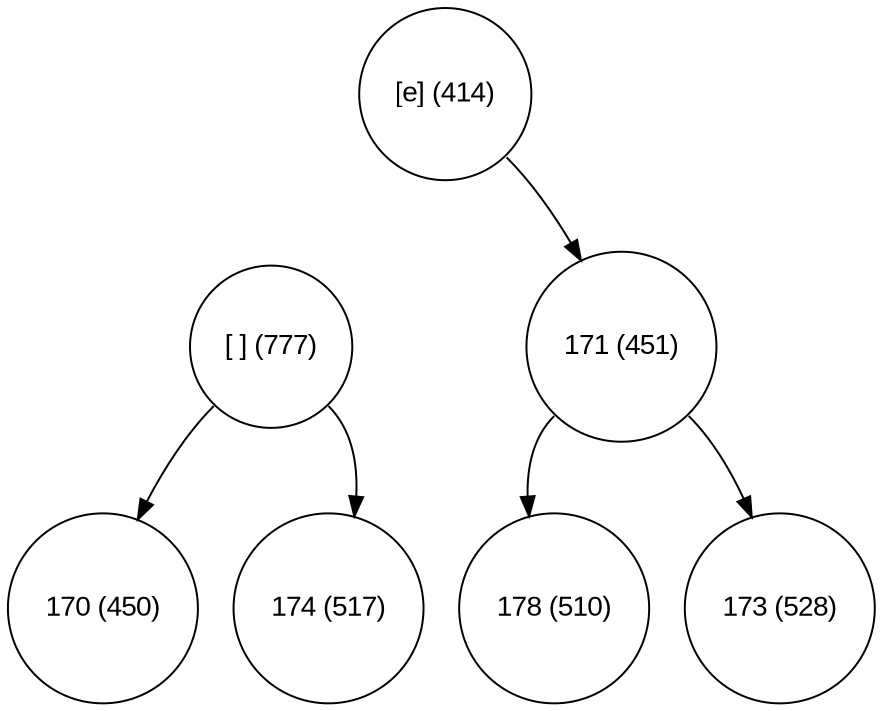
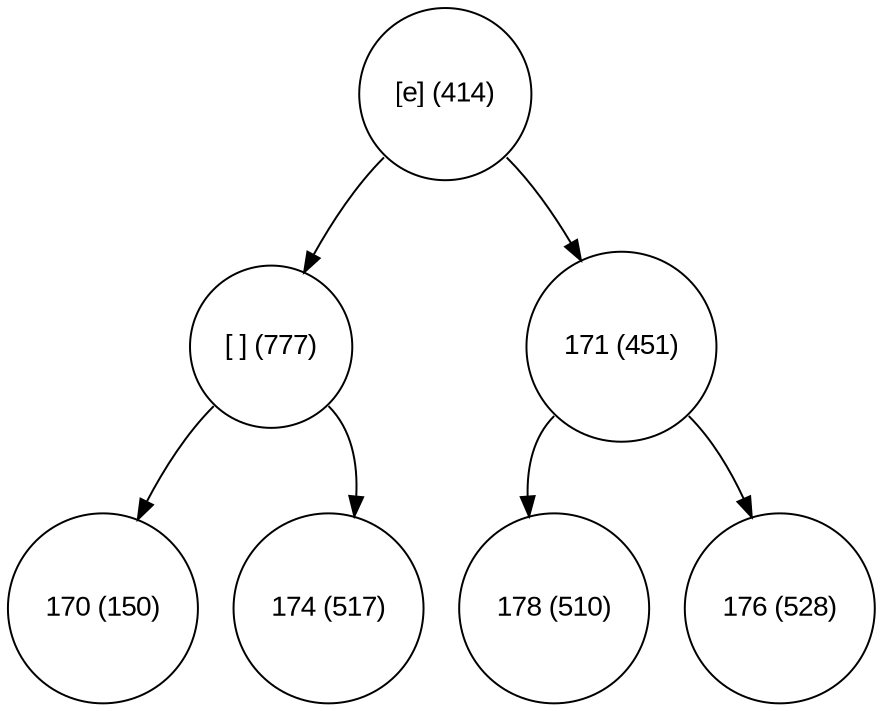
edge "[e] (414)" -> "[ ] (777)": added
node "170 (450)": label "170 (450)" -> "170 (150)"
node "173 (528)": label "173 (528)" -> "176 (528)"
